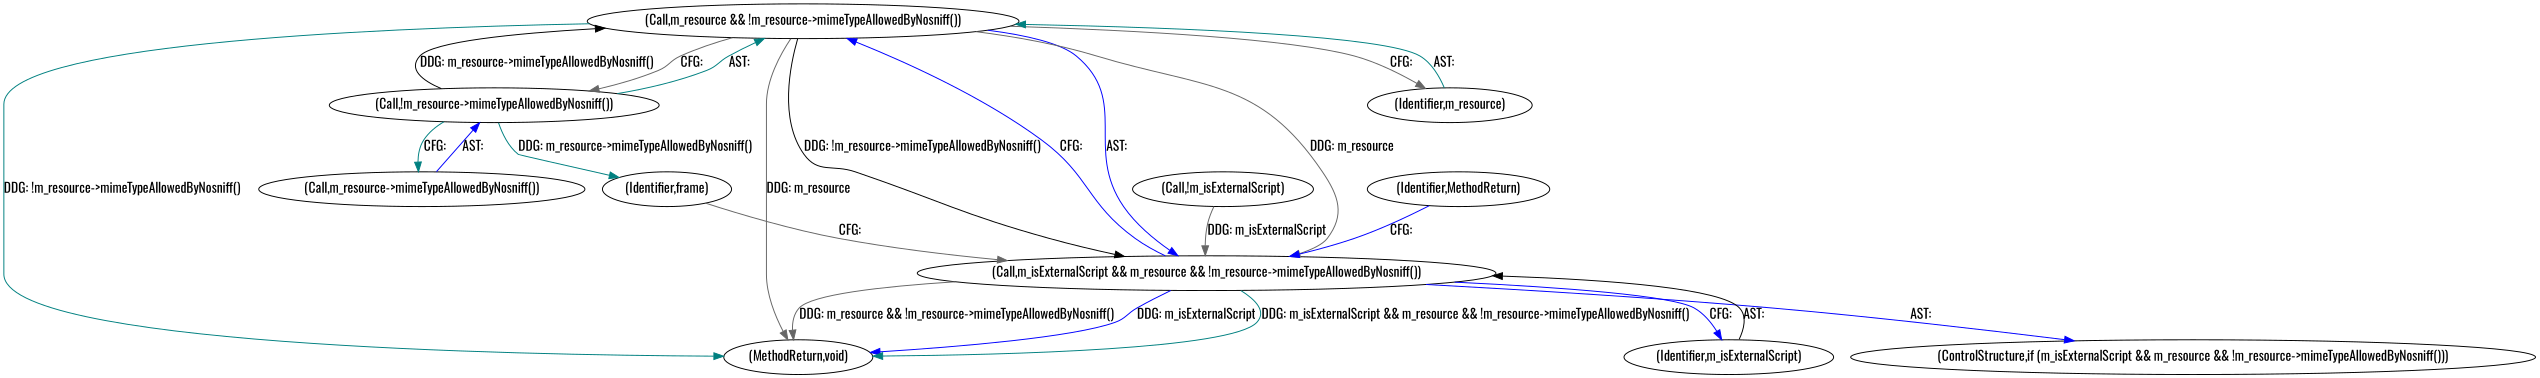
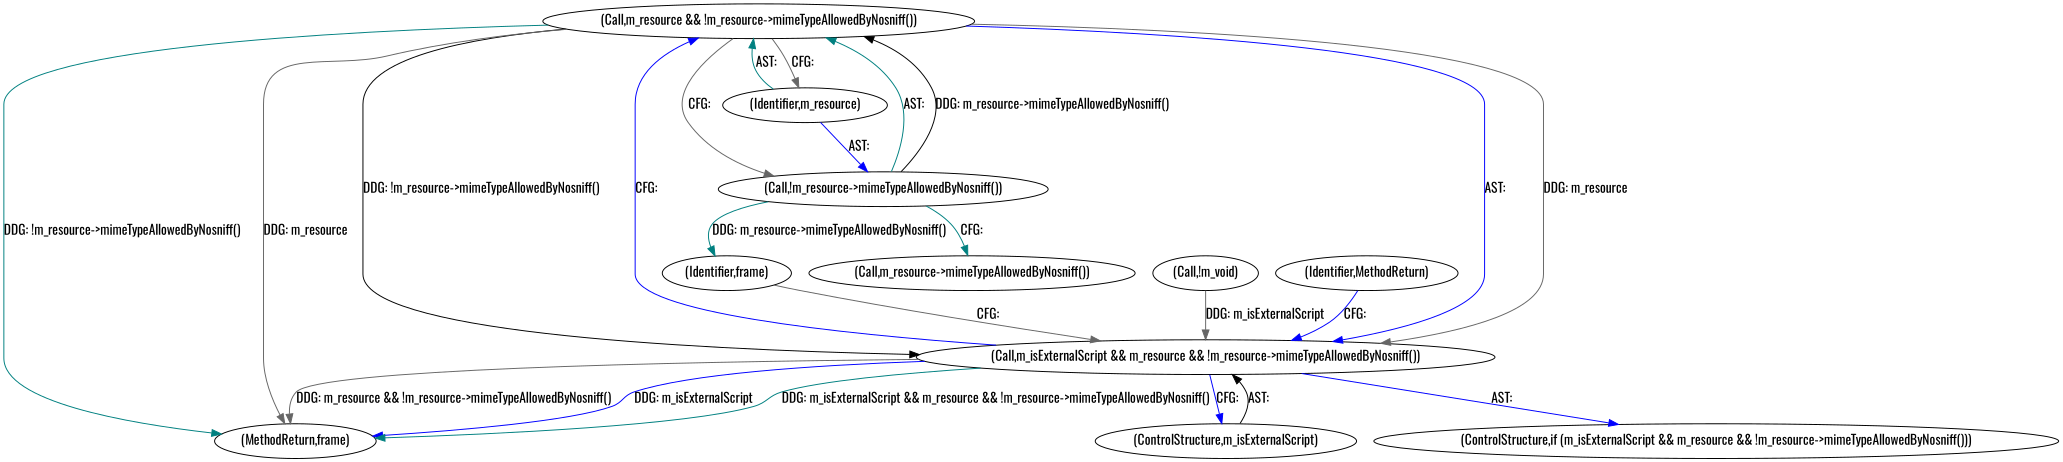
edge "(Call,m_resource->mimeTypeAllowedByNosniff())" -> "(Call,!m_resource->mimeTypeAllowedByNosniff())": now "(Identifier,m_resource)" -> "(Call,!m_resource->mimeTypeAllowedByNosniff())"
node "(Call,!m_isExternalScript)": label "(Call,!m_isExternalScript)" -> "(Call,!m_void)"
node "(MethodReturn,void)": label "(MethodReturn,void)" -> "(MethodReturn,frame)"
node "(Identifier,m_isExternalScript)": label "(Identifier,m_isExternalScript)" -> "(ControlStructure,m_isExternalScript)"
